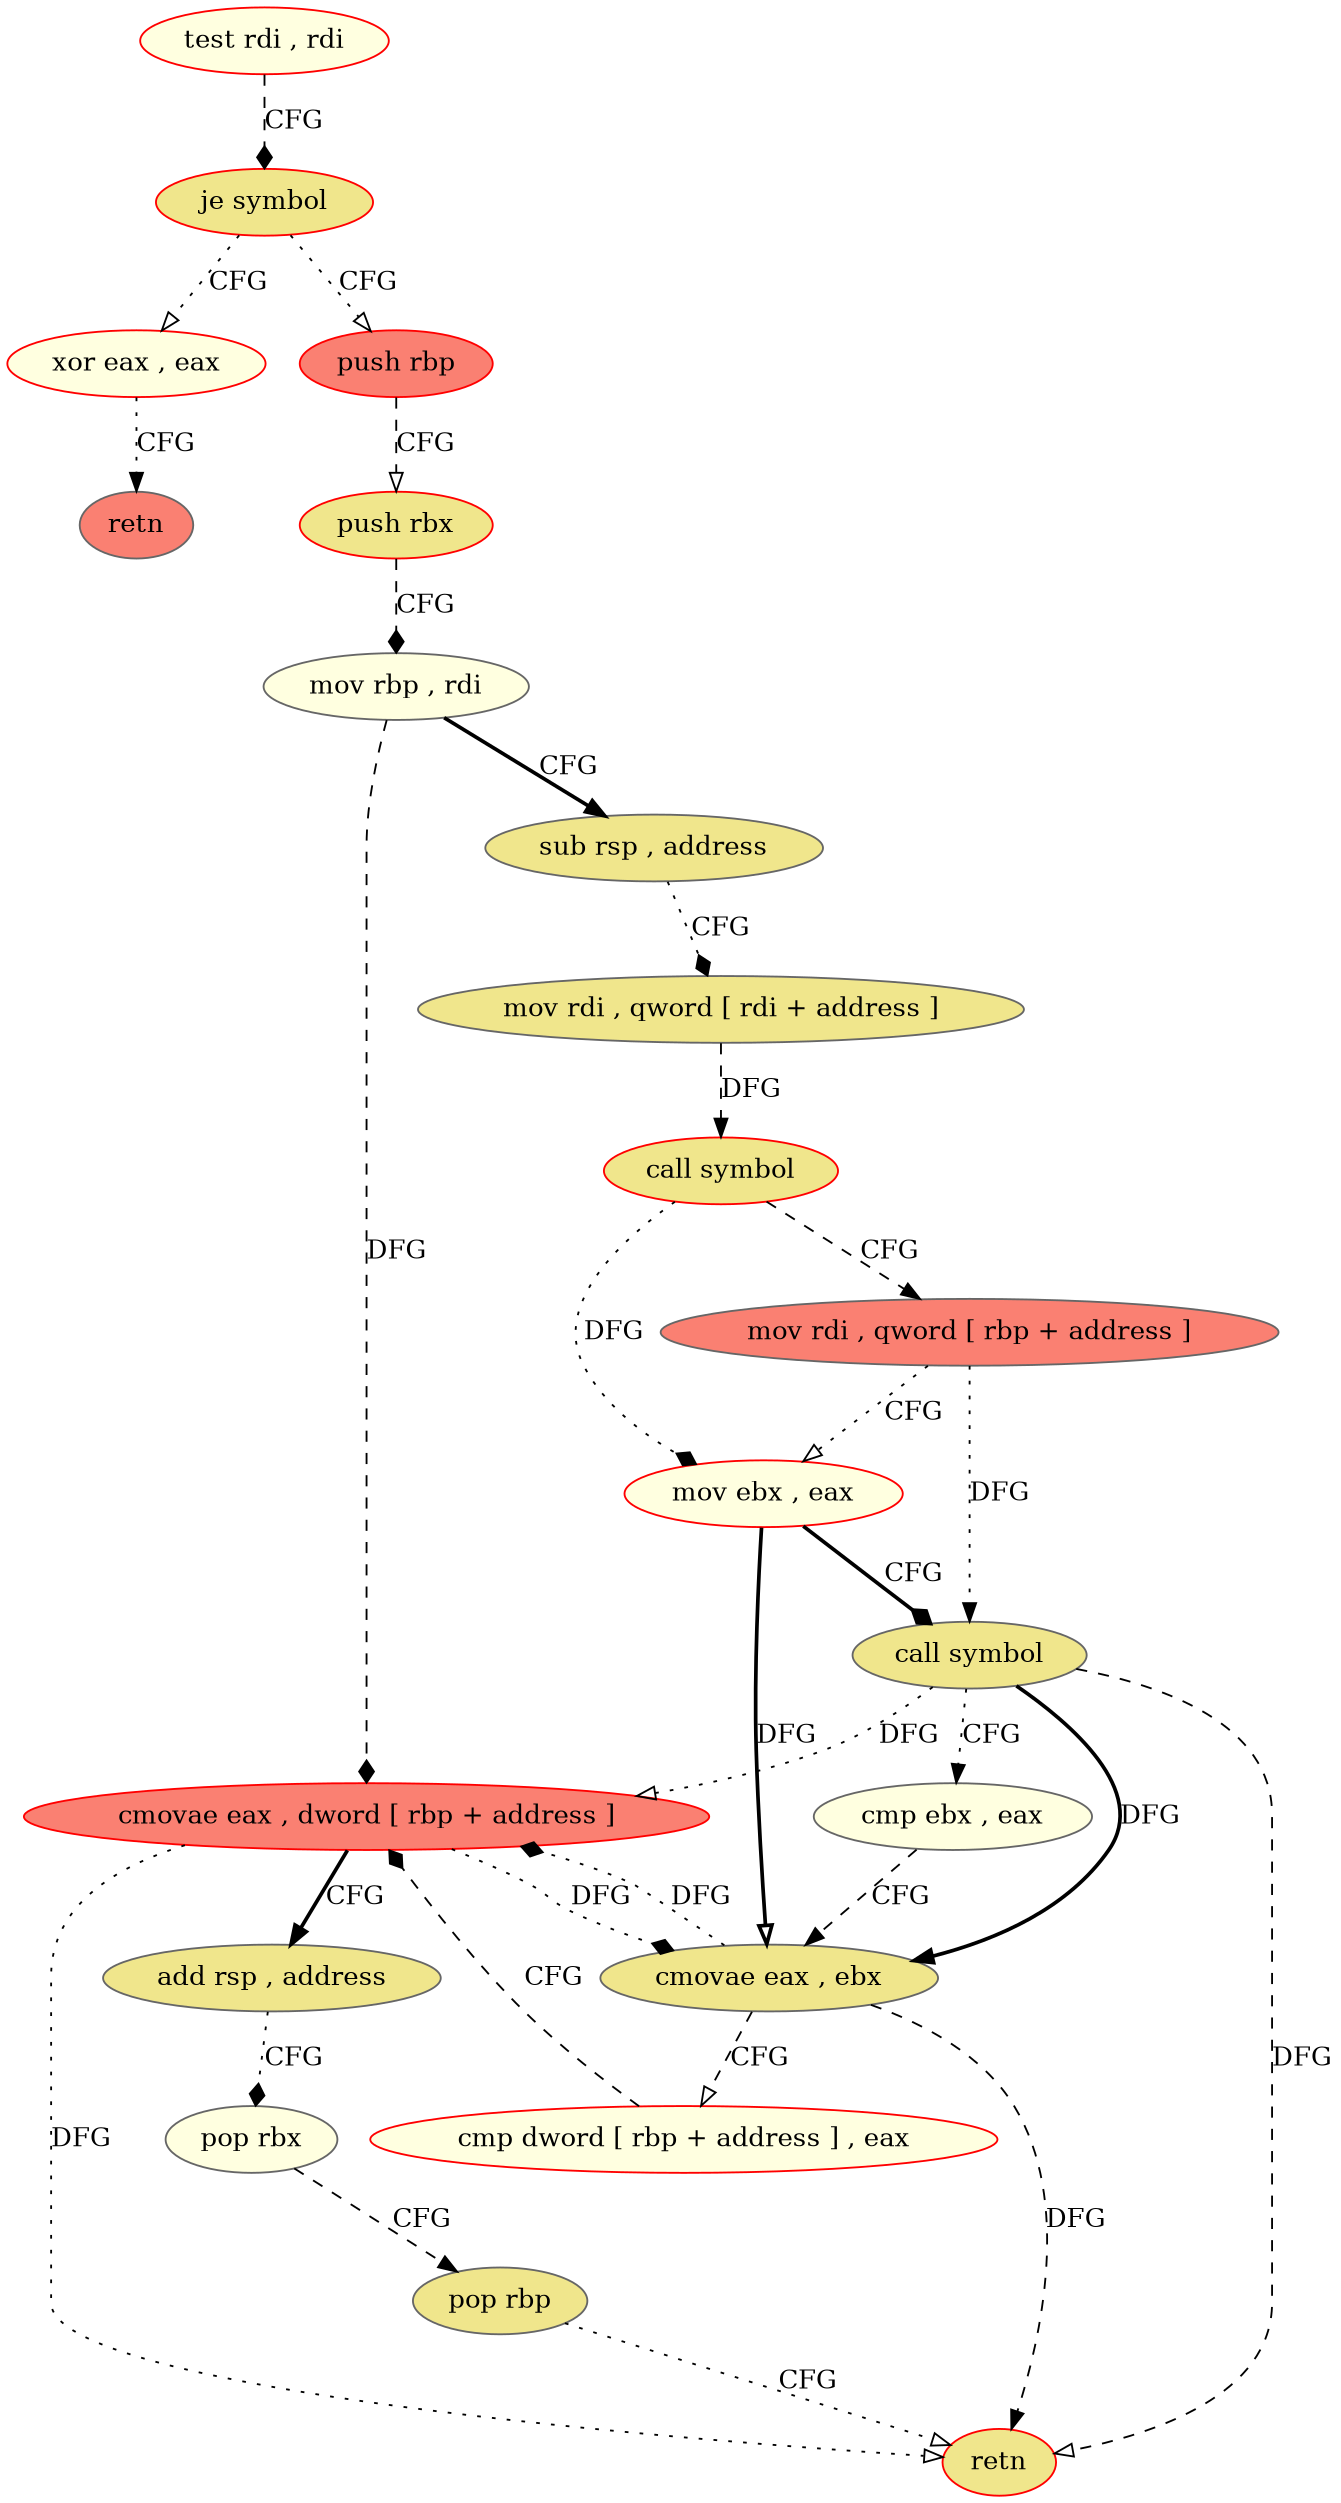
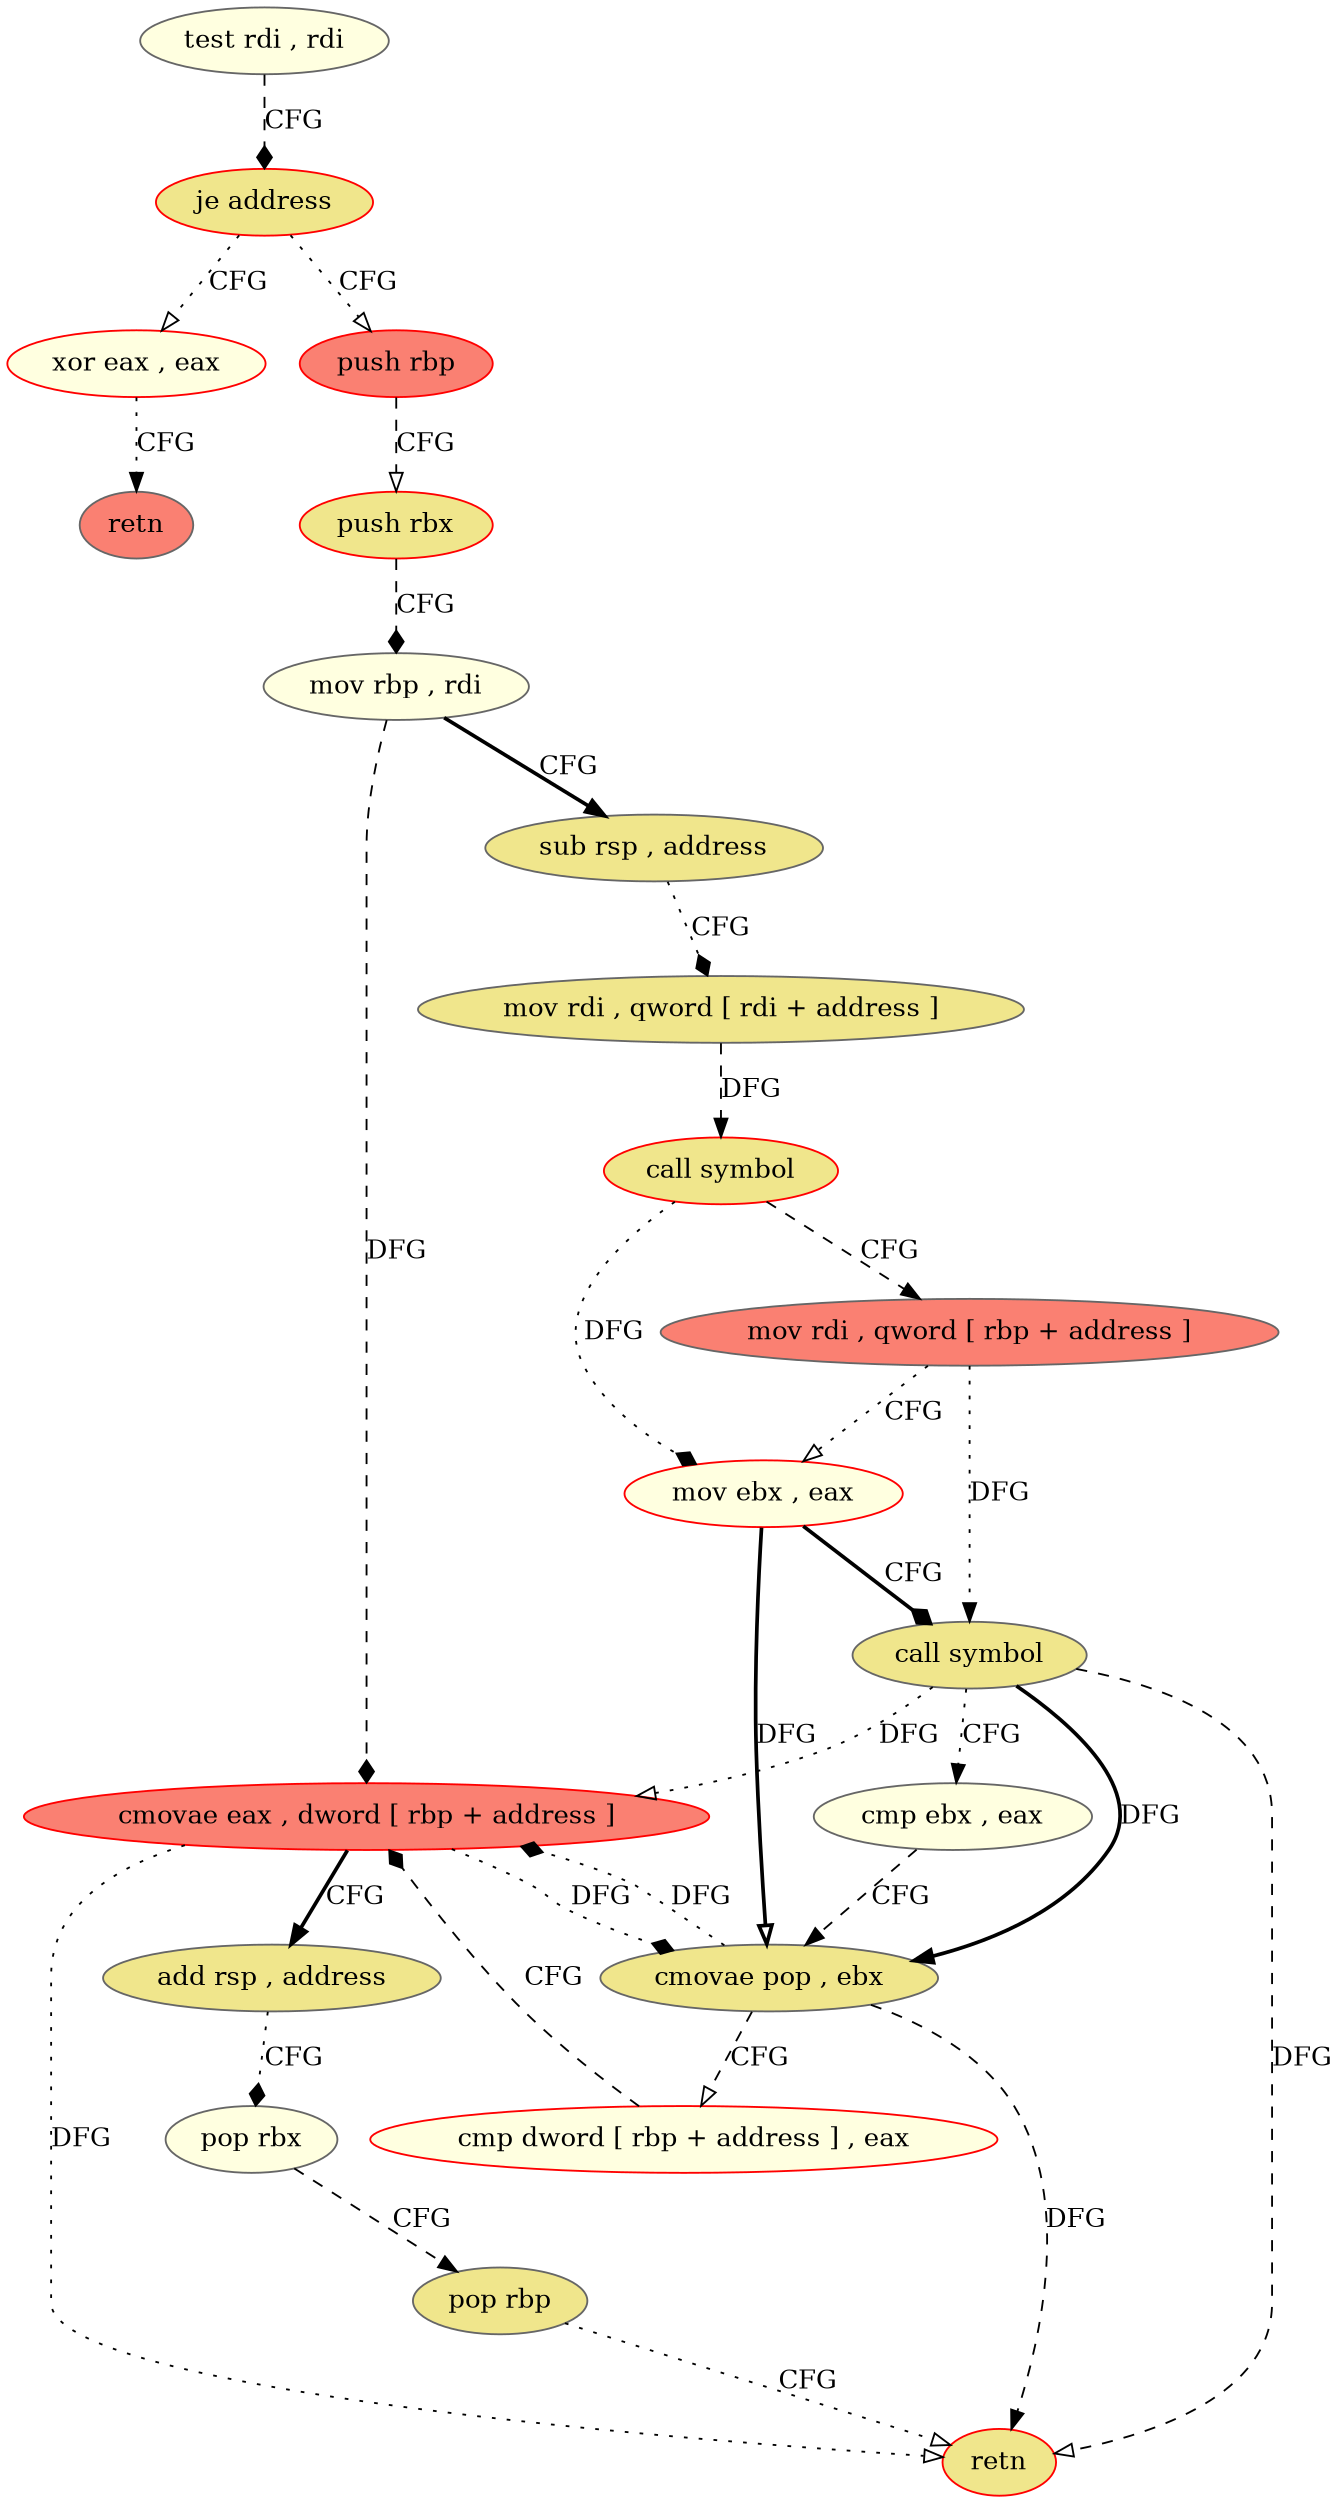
node "test rdi , rdi": color red -> gray40
node "je symbol": label "je symbol" -> "je address"
node "cmovae eax , ebx": label "cmovae eax , ebx" -> "cmovae pop , ebx"
